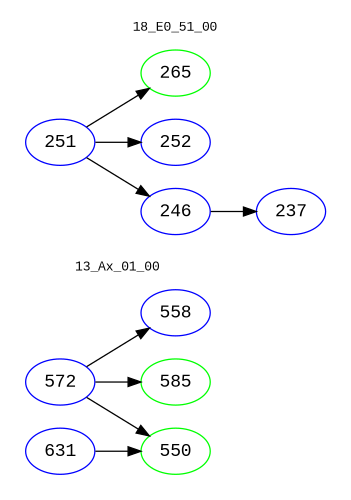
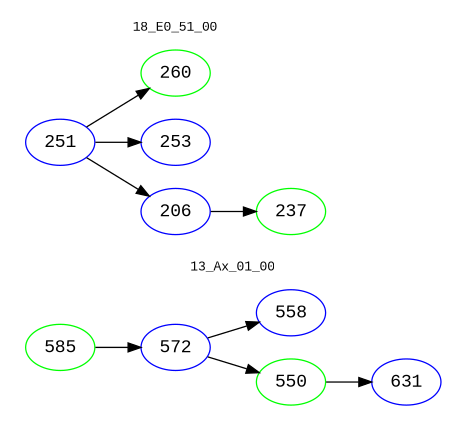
node "265": label "265" -> "260"
node "252": label "252" -> "253"
node "246": label "246" -> "206"
node "237": color blue -> green
edge "572" -> "585": reversed
edge "631" -> "550": reversed
